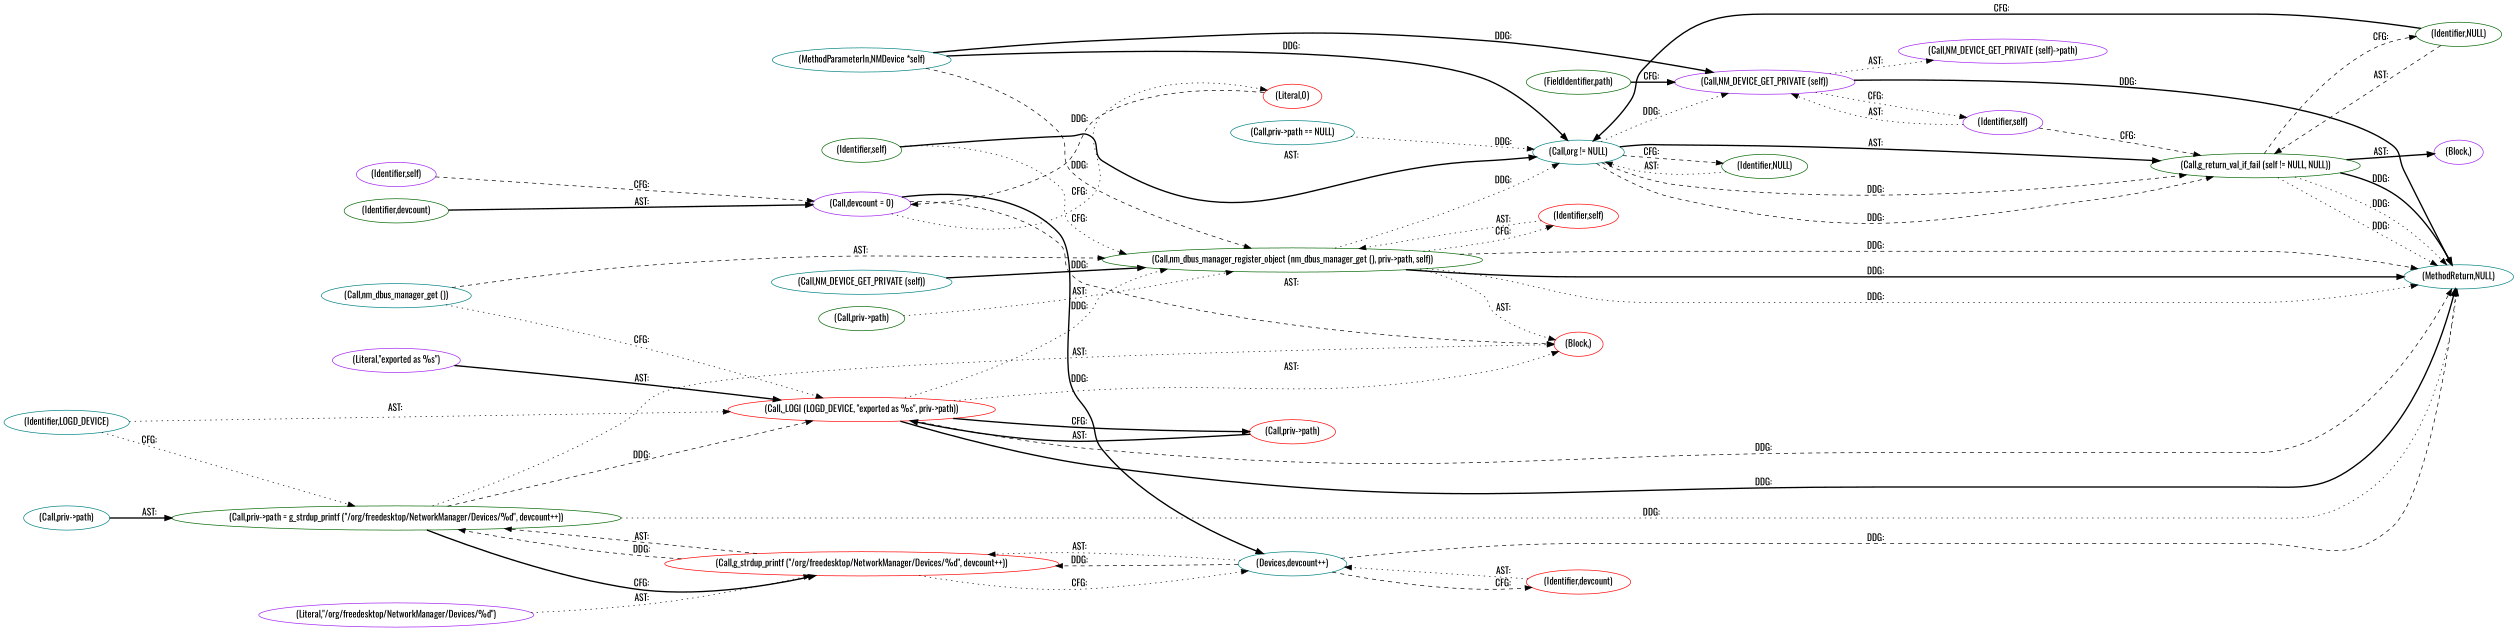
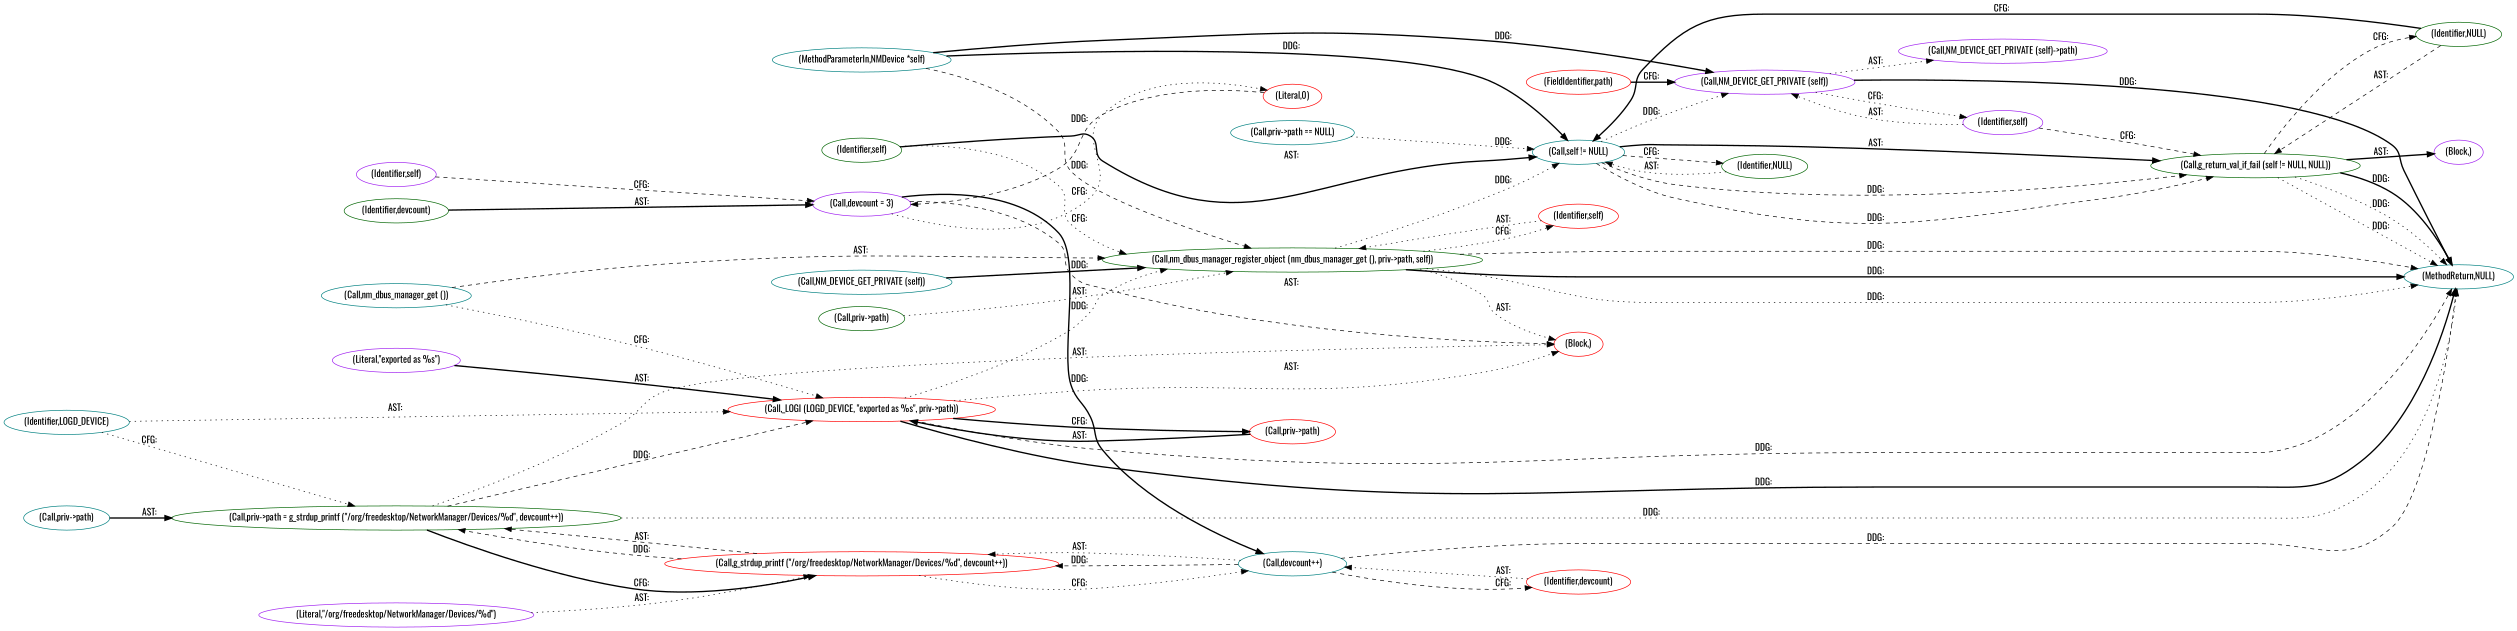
node "(FieldIdentifier,path)": color darkgreen -> red
node "(Call,org != NULL)": label "(Call,org != NULL)" -> "(Call,self != NULL)"
node "(Call,devcount = 0)": label "(Call,devcount = 0)" -> "(Call,devcount = 3)"
node "(Devices,devcount++)": label "(Devices,devcount++)" -> "(Call,devcount++)"
